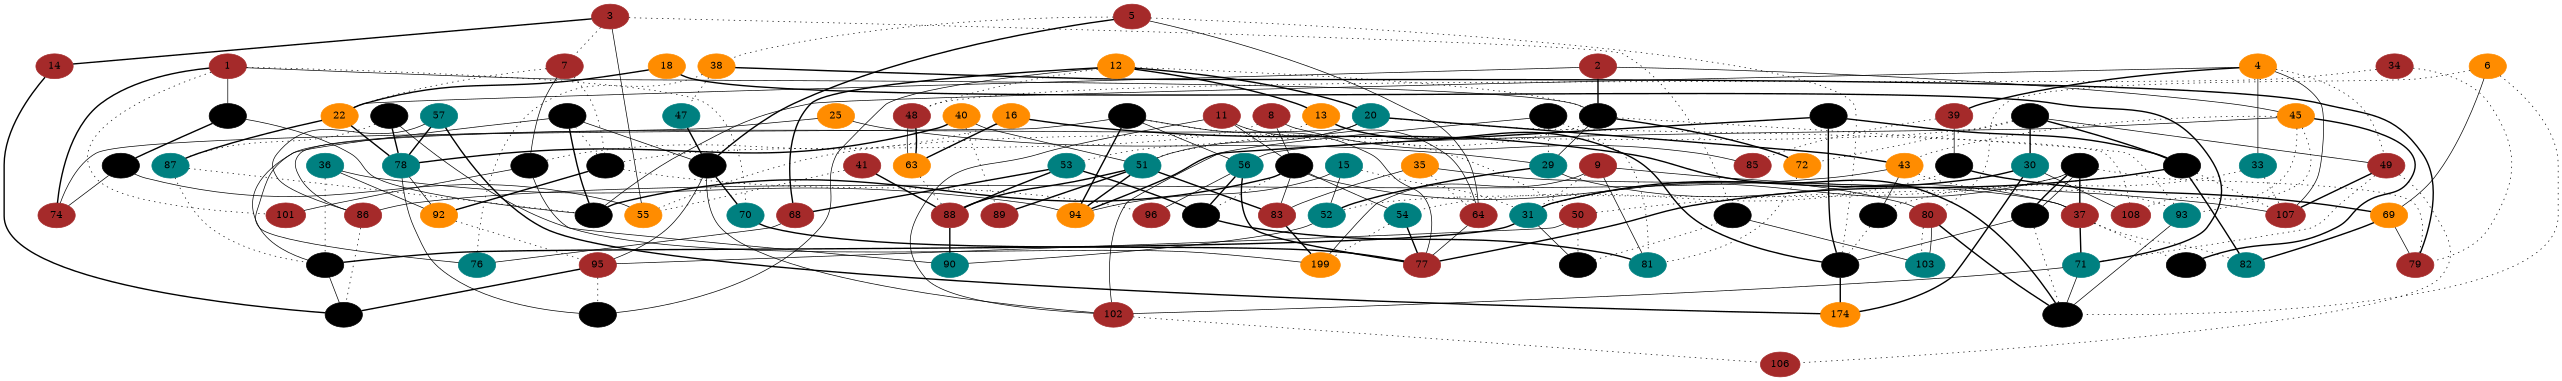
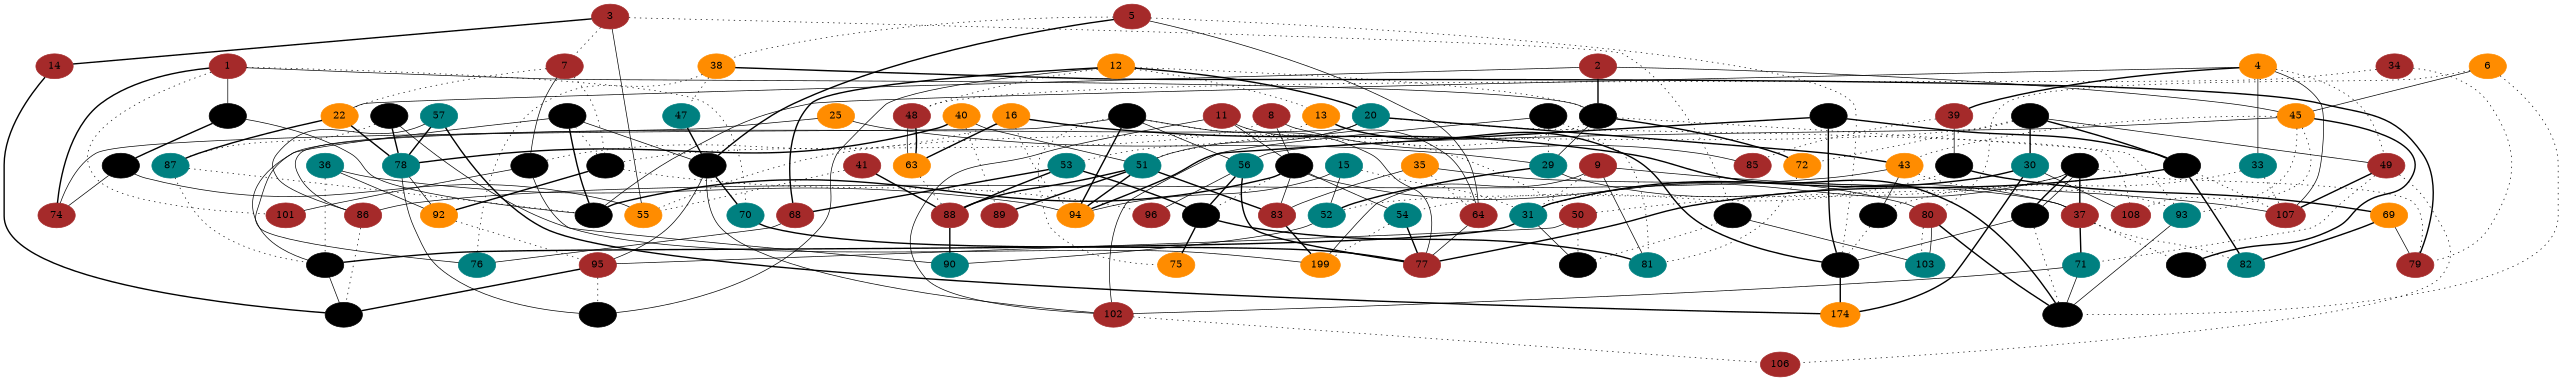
node "18": removed
edge "12" -- "13": style bold -> dotted
edge "6" -- "69": now "6" -- "45"
edge "16" -- "94": added
node "75": added
